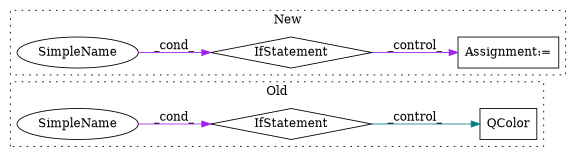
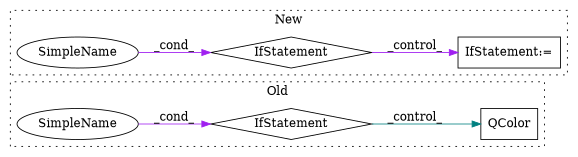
node "Assignment:=": label "Assignment:=" -> "IfStatement:="
